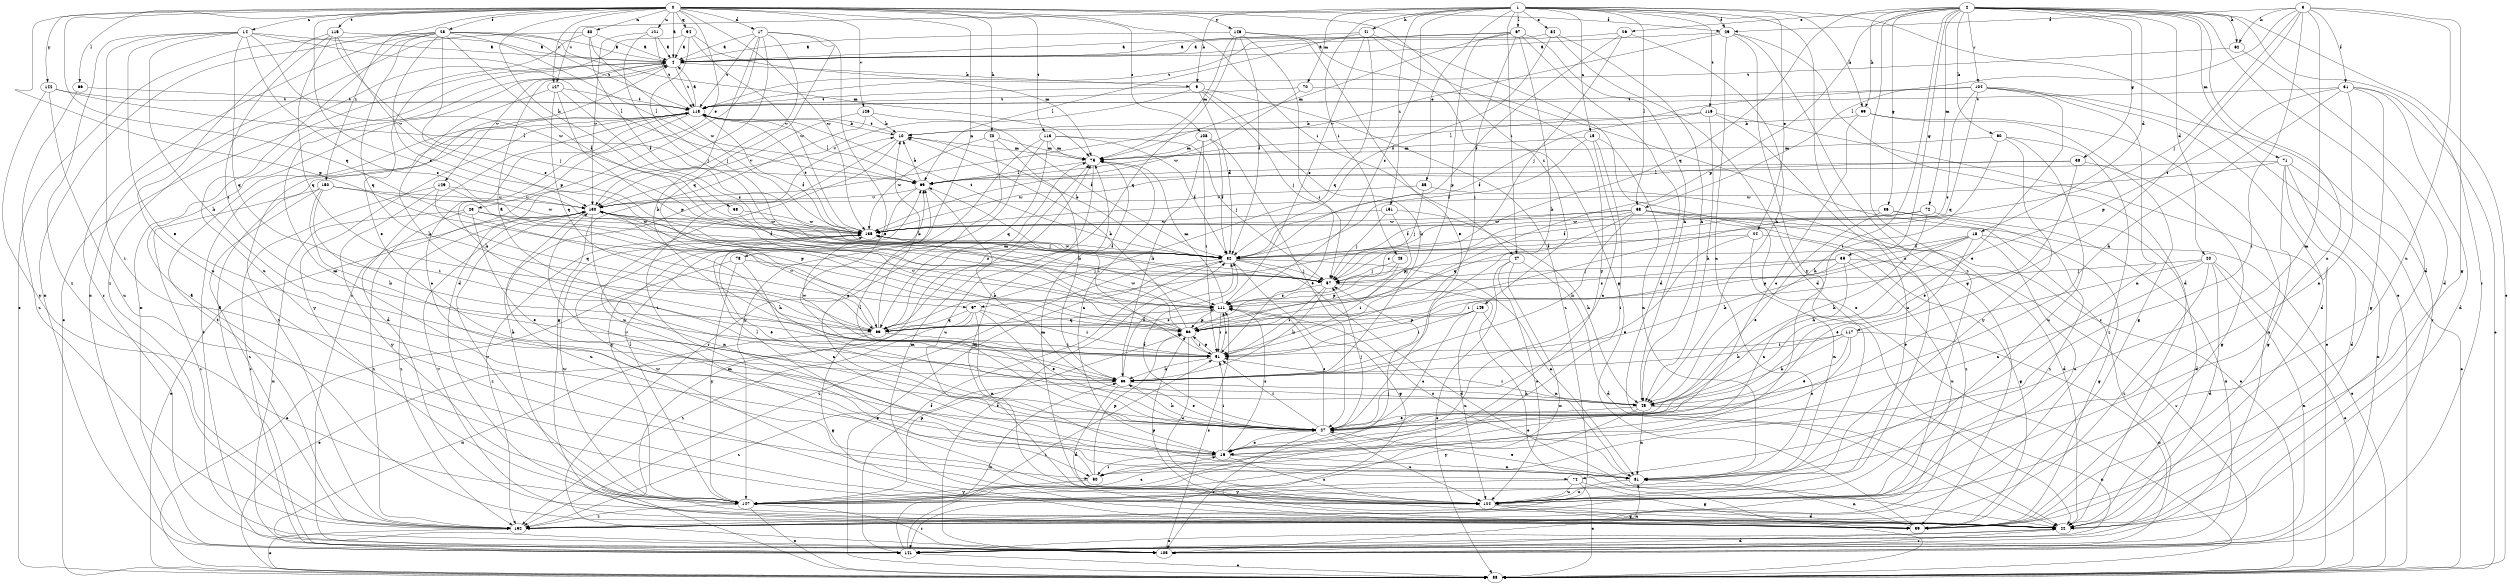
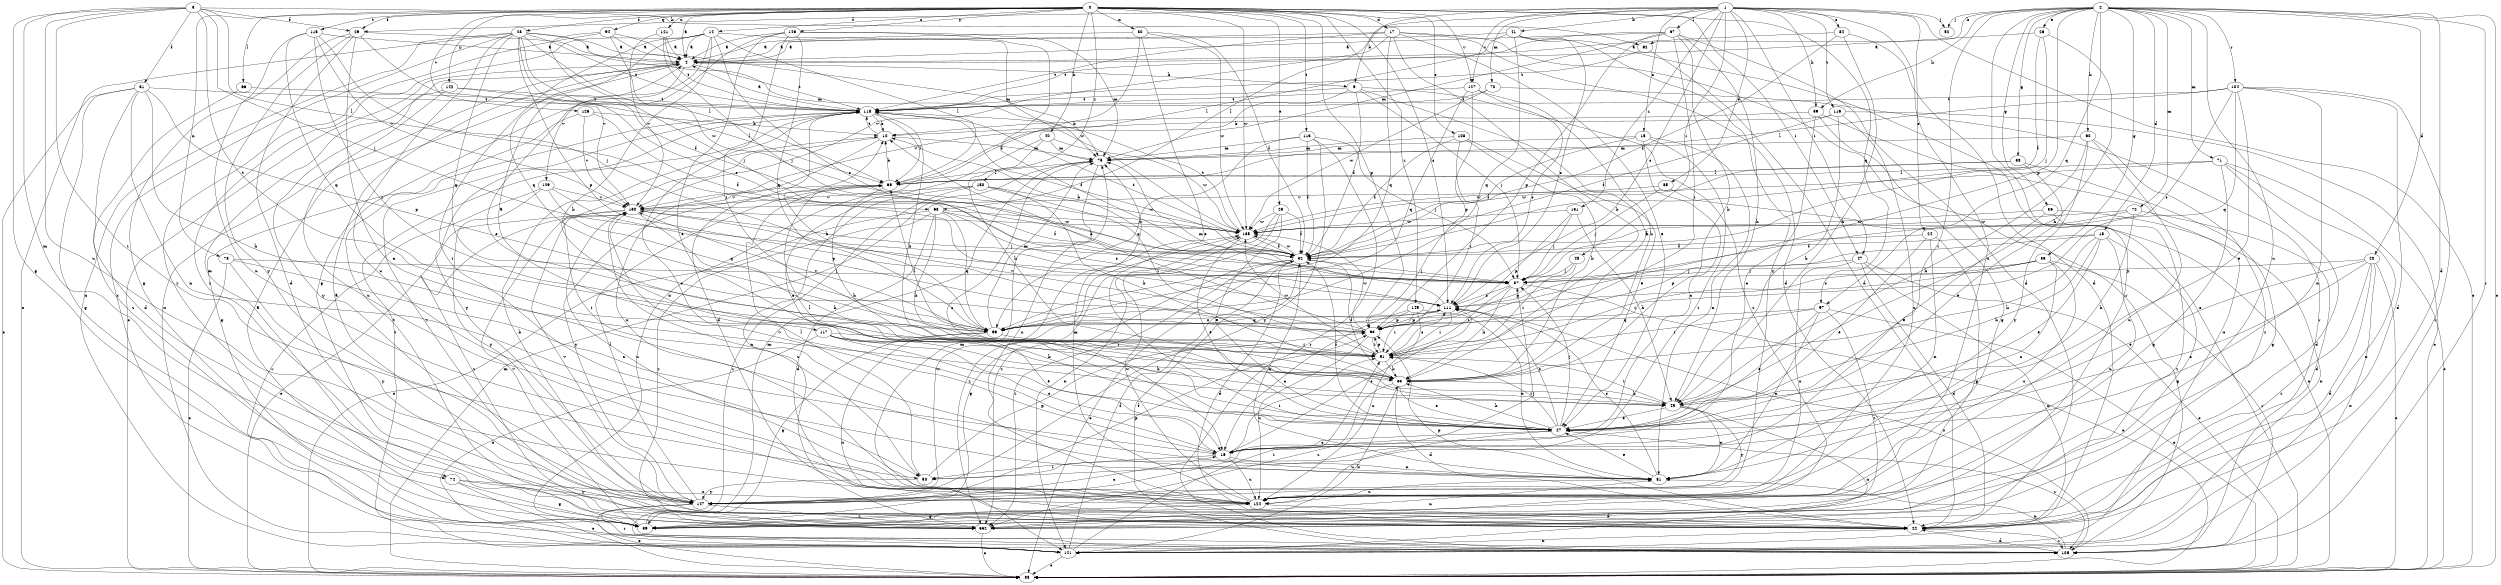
node "52": added
node "58": removed
node "152": label "152" -> "552"
